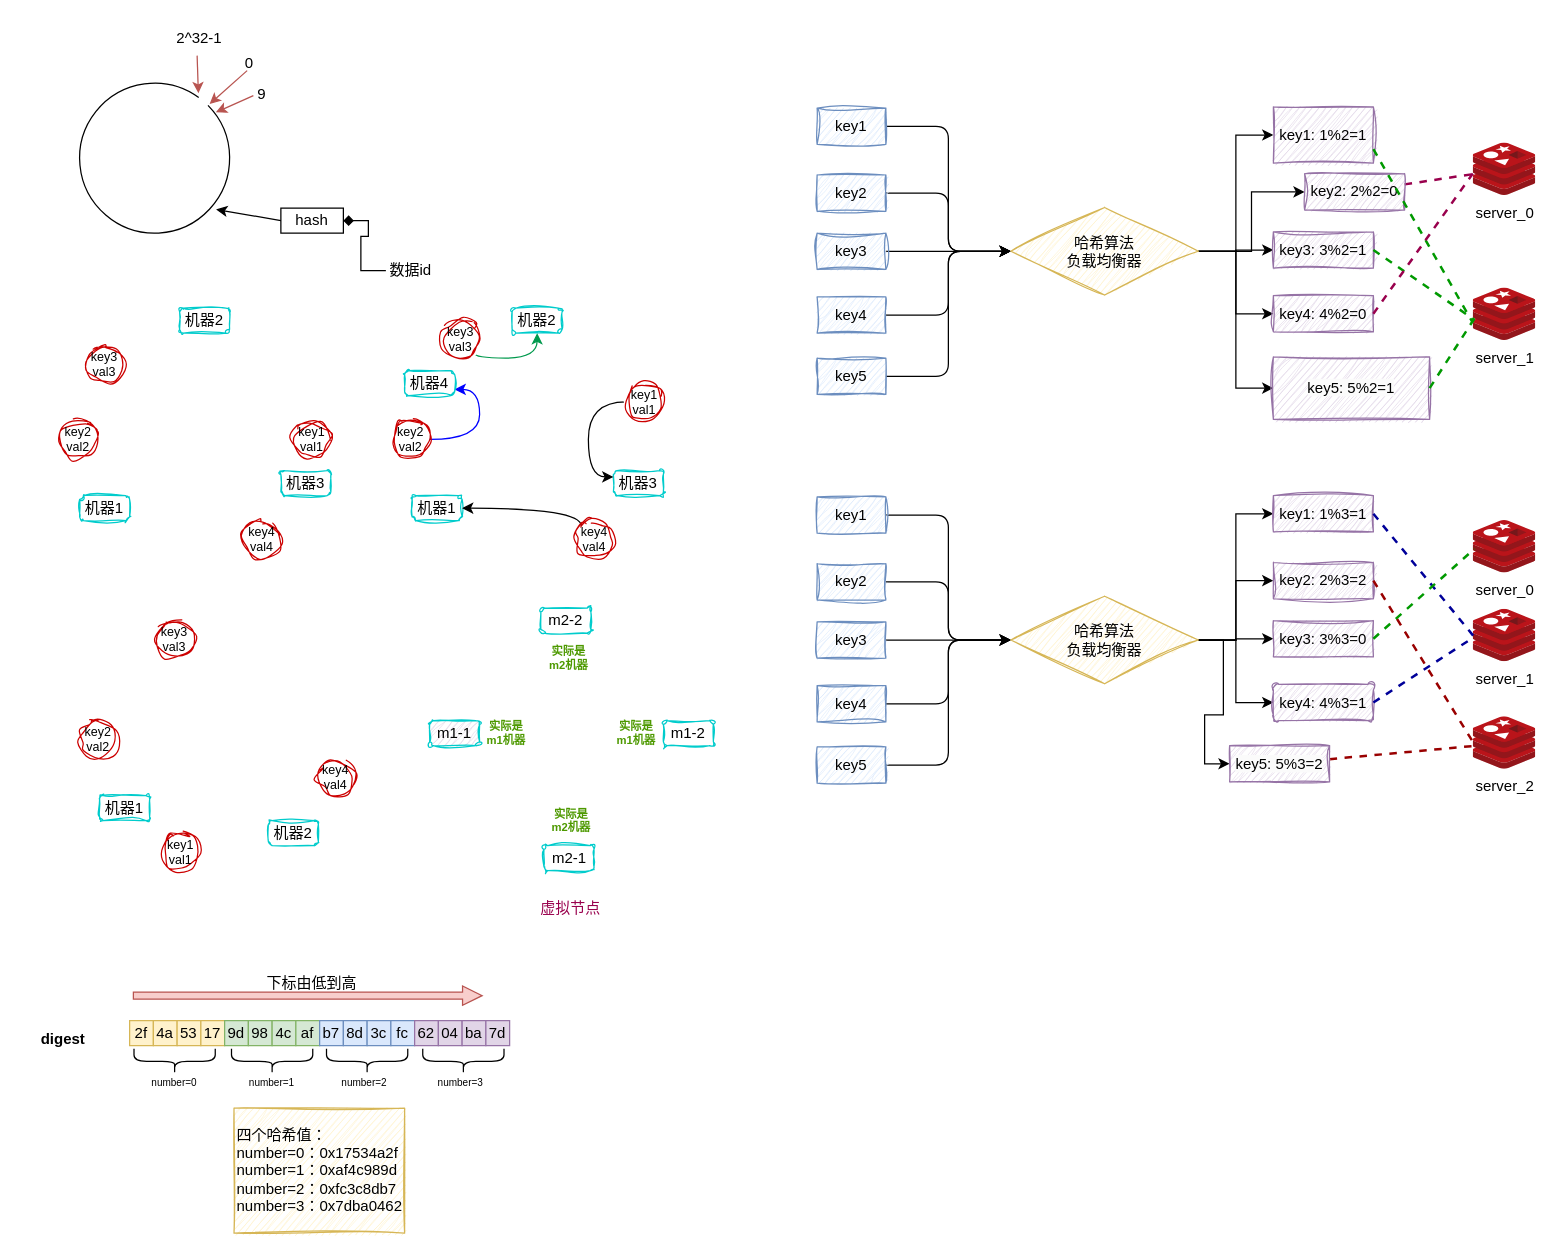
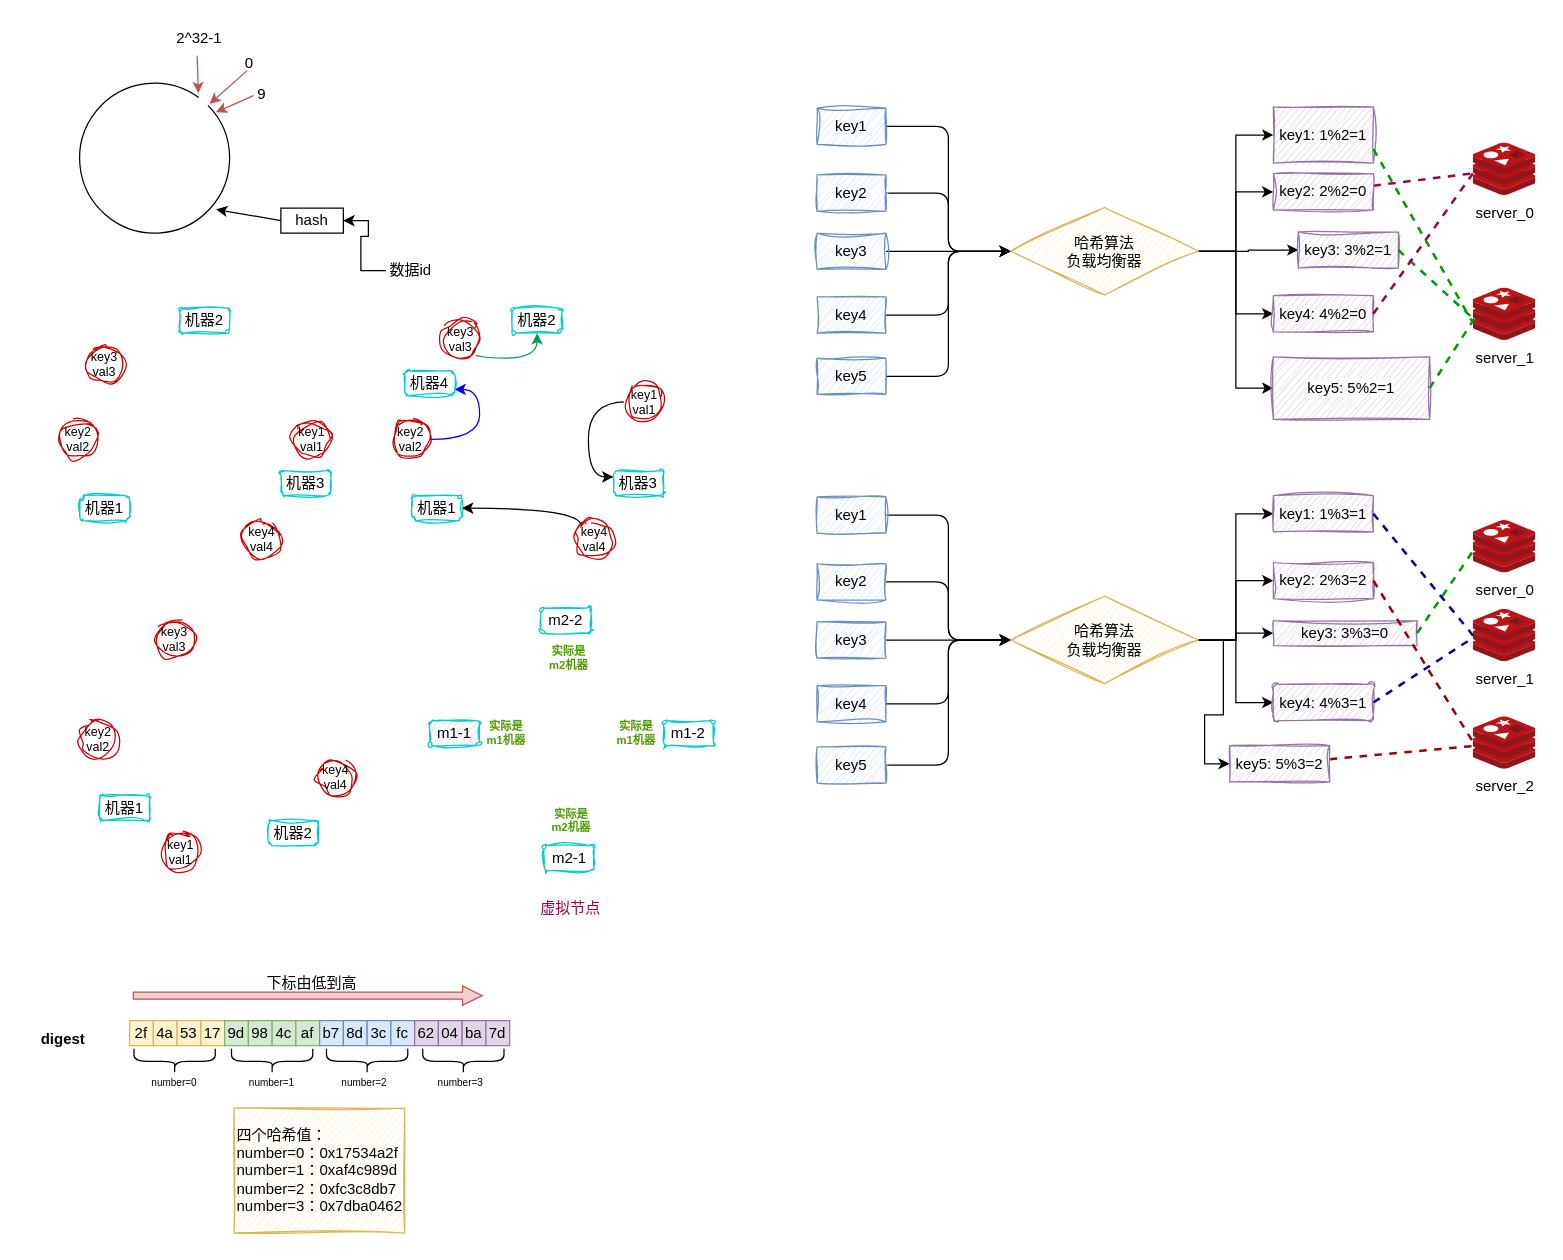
node "key2: 2%2=0": moved (1354, 192) -> (1323, 192)
edge "数据id" -> "hash": arrowhead diamond -> classic
node "key3: 3%2=1": moved (1323, 250) -> (1348, 250)
node "key3: 3%3=0": size 100x36 -> 144x25
